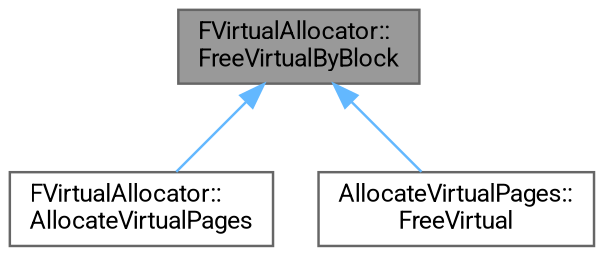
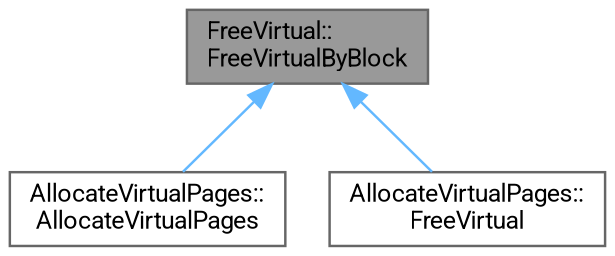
node "FVirtualAllocator:: FreeVirtualByBlock": label "FVirtualAllocator:: FreeVirtualByBlock" -> "FreeVirtual:: FreeVirtualByBlock"
node "FVirtualAllocator:: AllocateVirtualPages": label "FVirtualAllocator:: AllocateVirtualPages" -> "AllocateVirtualPages:: AllocateVirtualPages"
